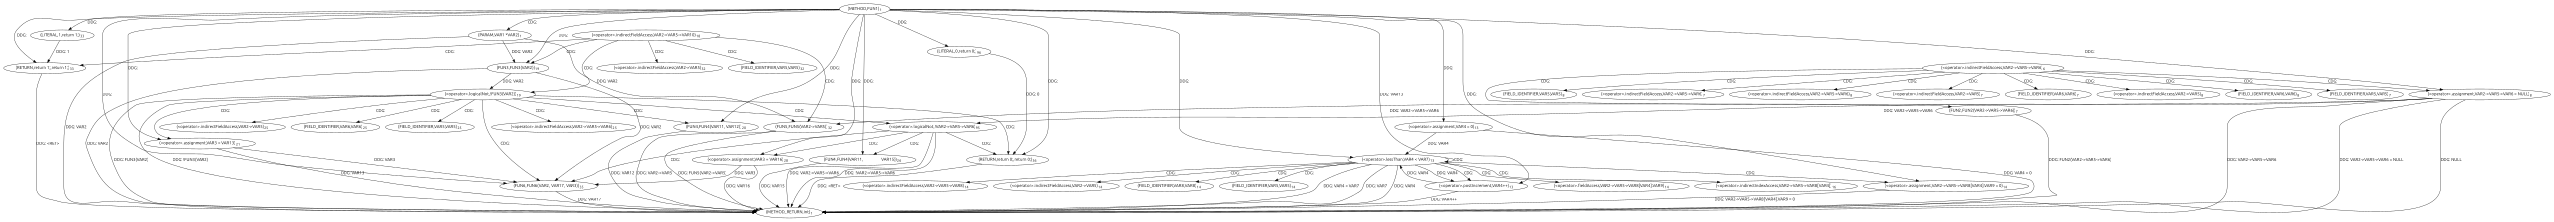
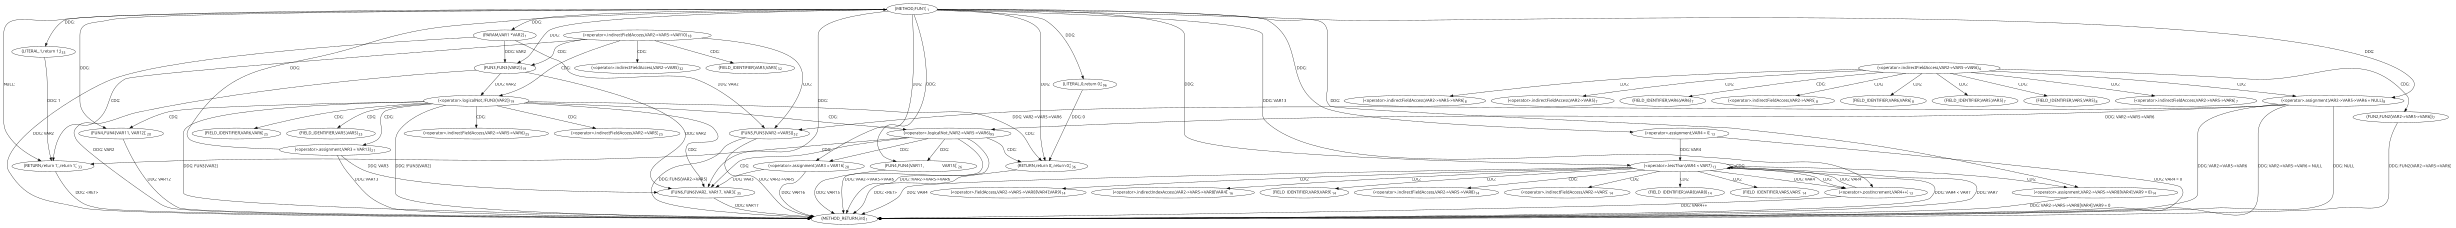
edge "(METHOD,FUN1)" -> "(<operator>.assignment,VAR3 = VAR13)": reversed
edge "(METHOD,FUN1)" -> "(PARAM,VAR1 *VAR2)": label "CDG: " -> "DDG: "
edge "(METHOD,FUN1)" -> "(RETURN,return 1;,return 1;)": label "DDG: " -> "NULL: "
edge "(<operator>.logicalNot,!VAR2->VAR5->VAR6)" -> "(RETURN,return 1;,return 1;)": added, label "CDG:"
node "(FIELD_IDENTIFIER,VAR9,VAR9)": added
